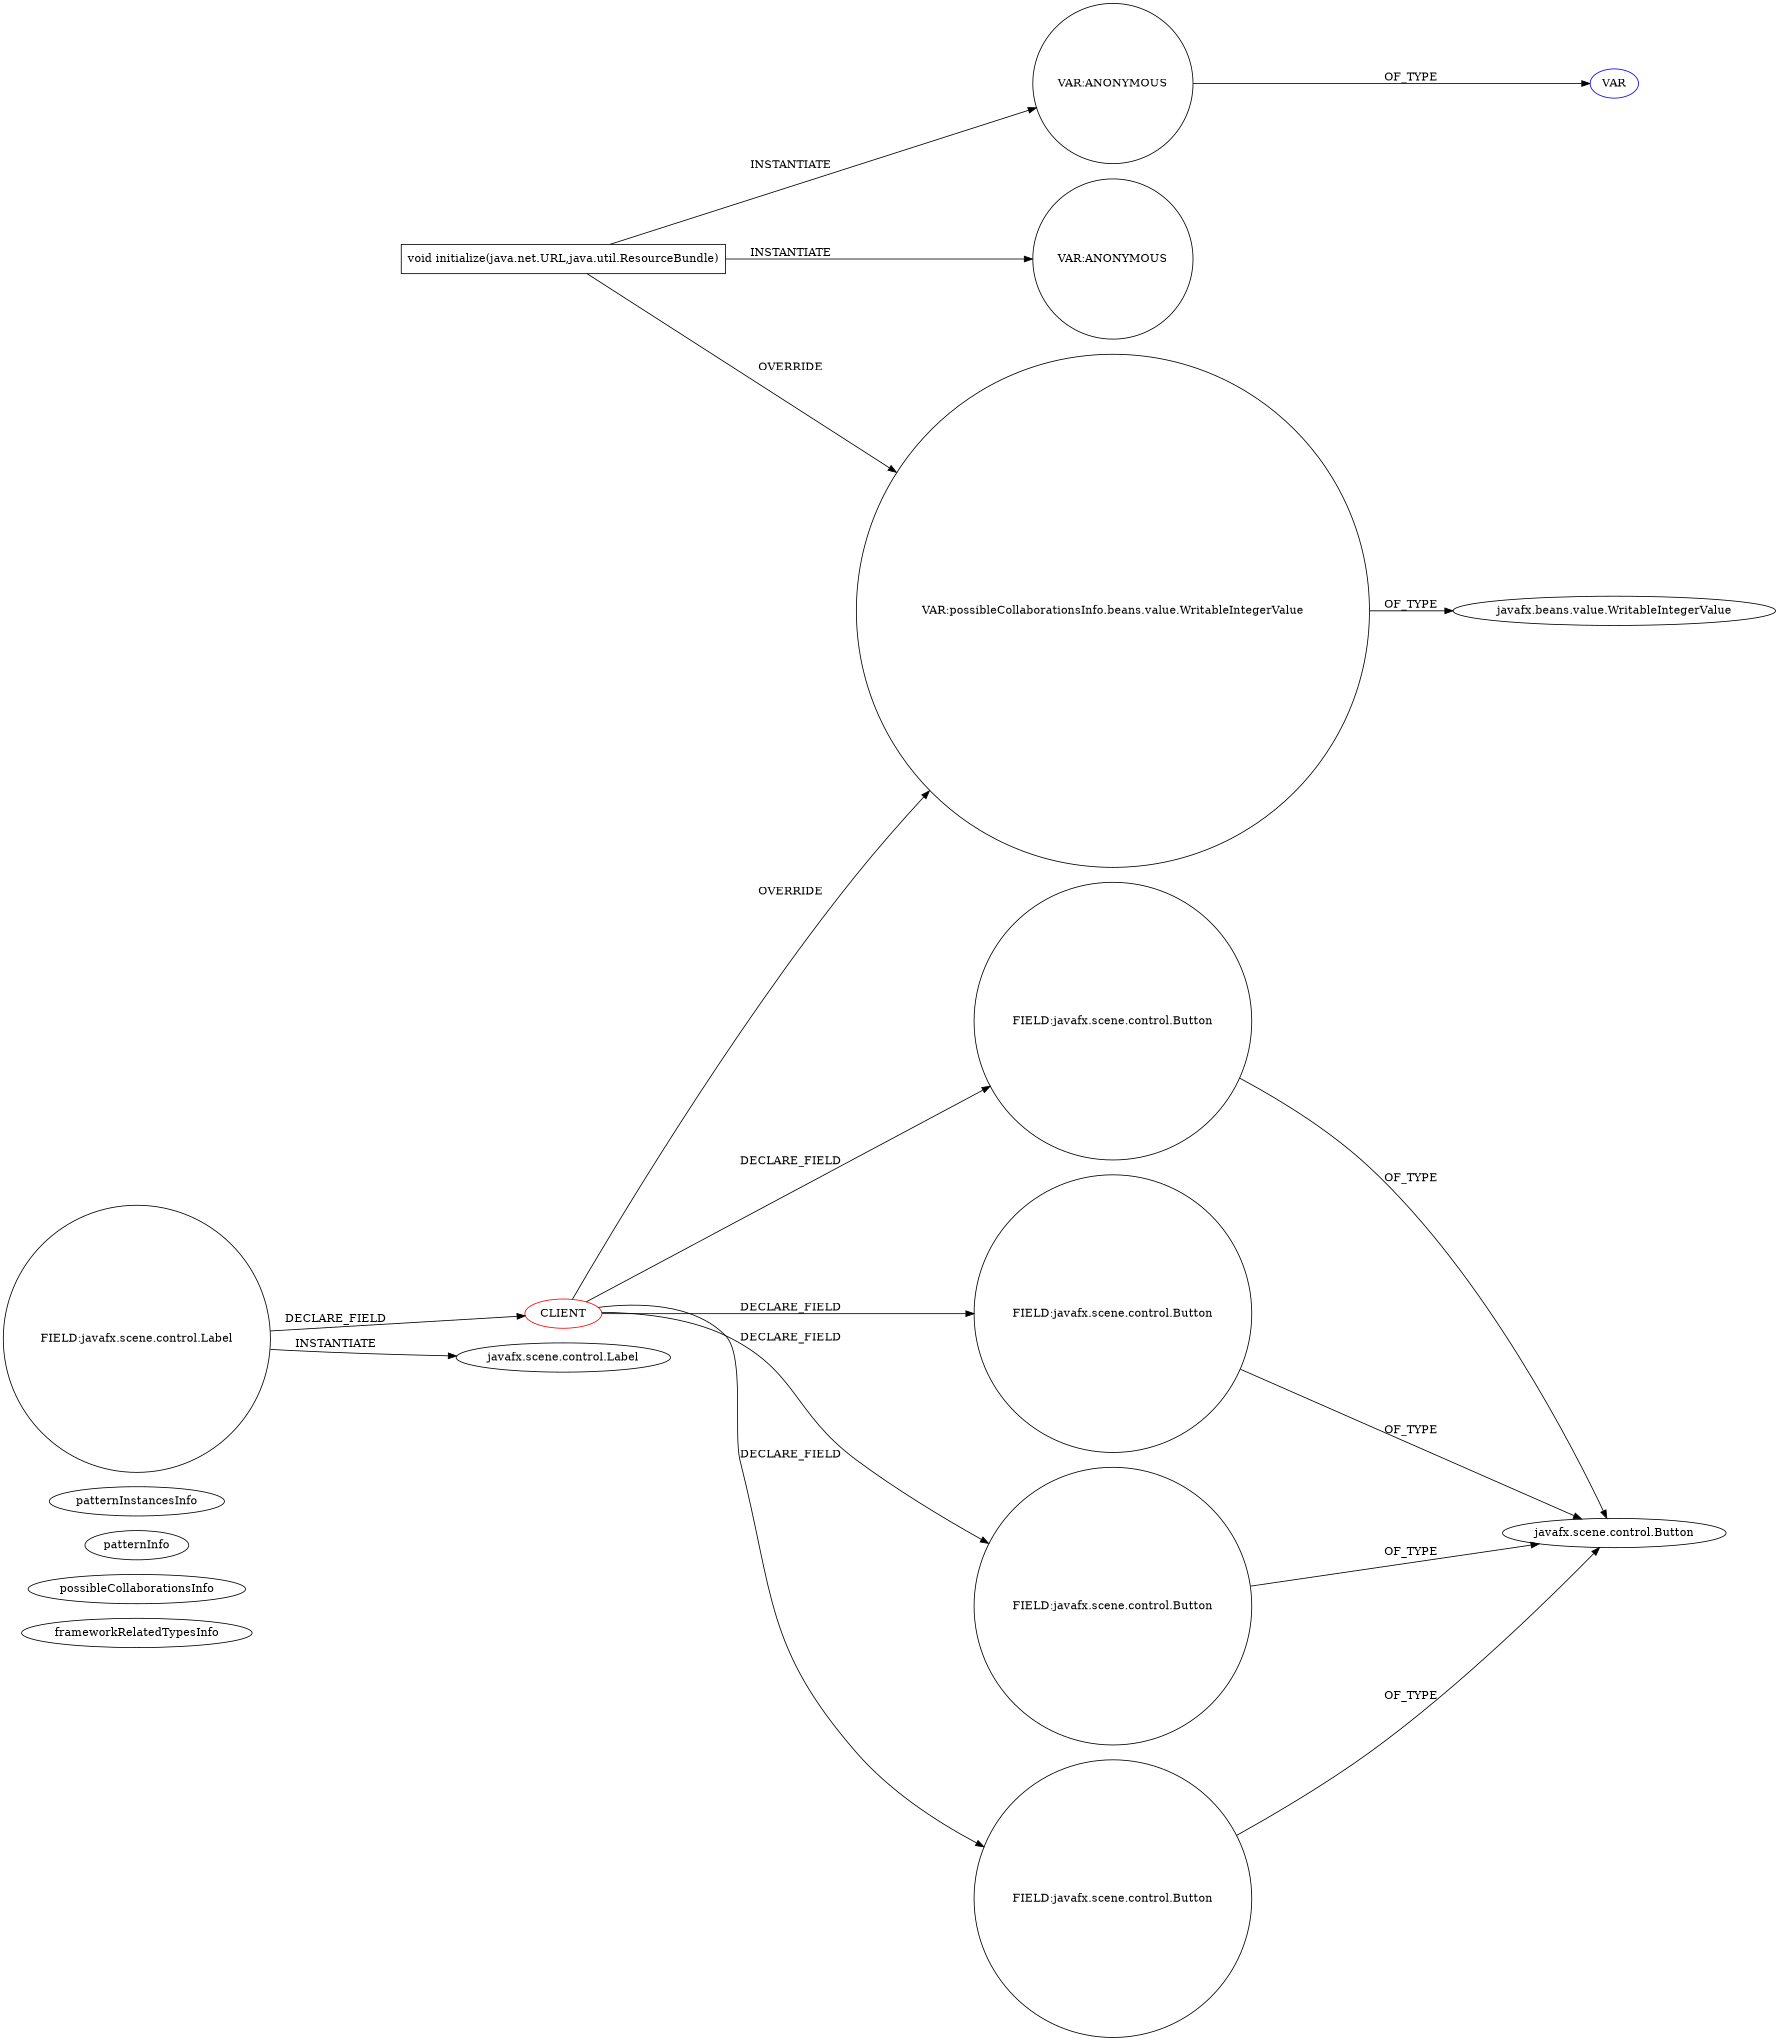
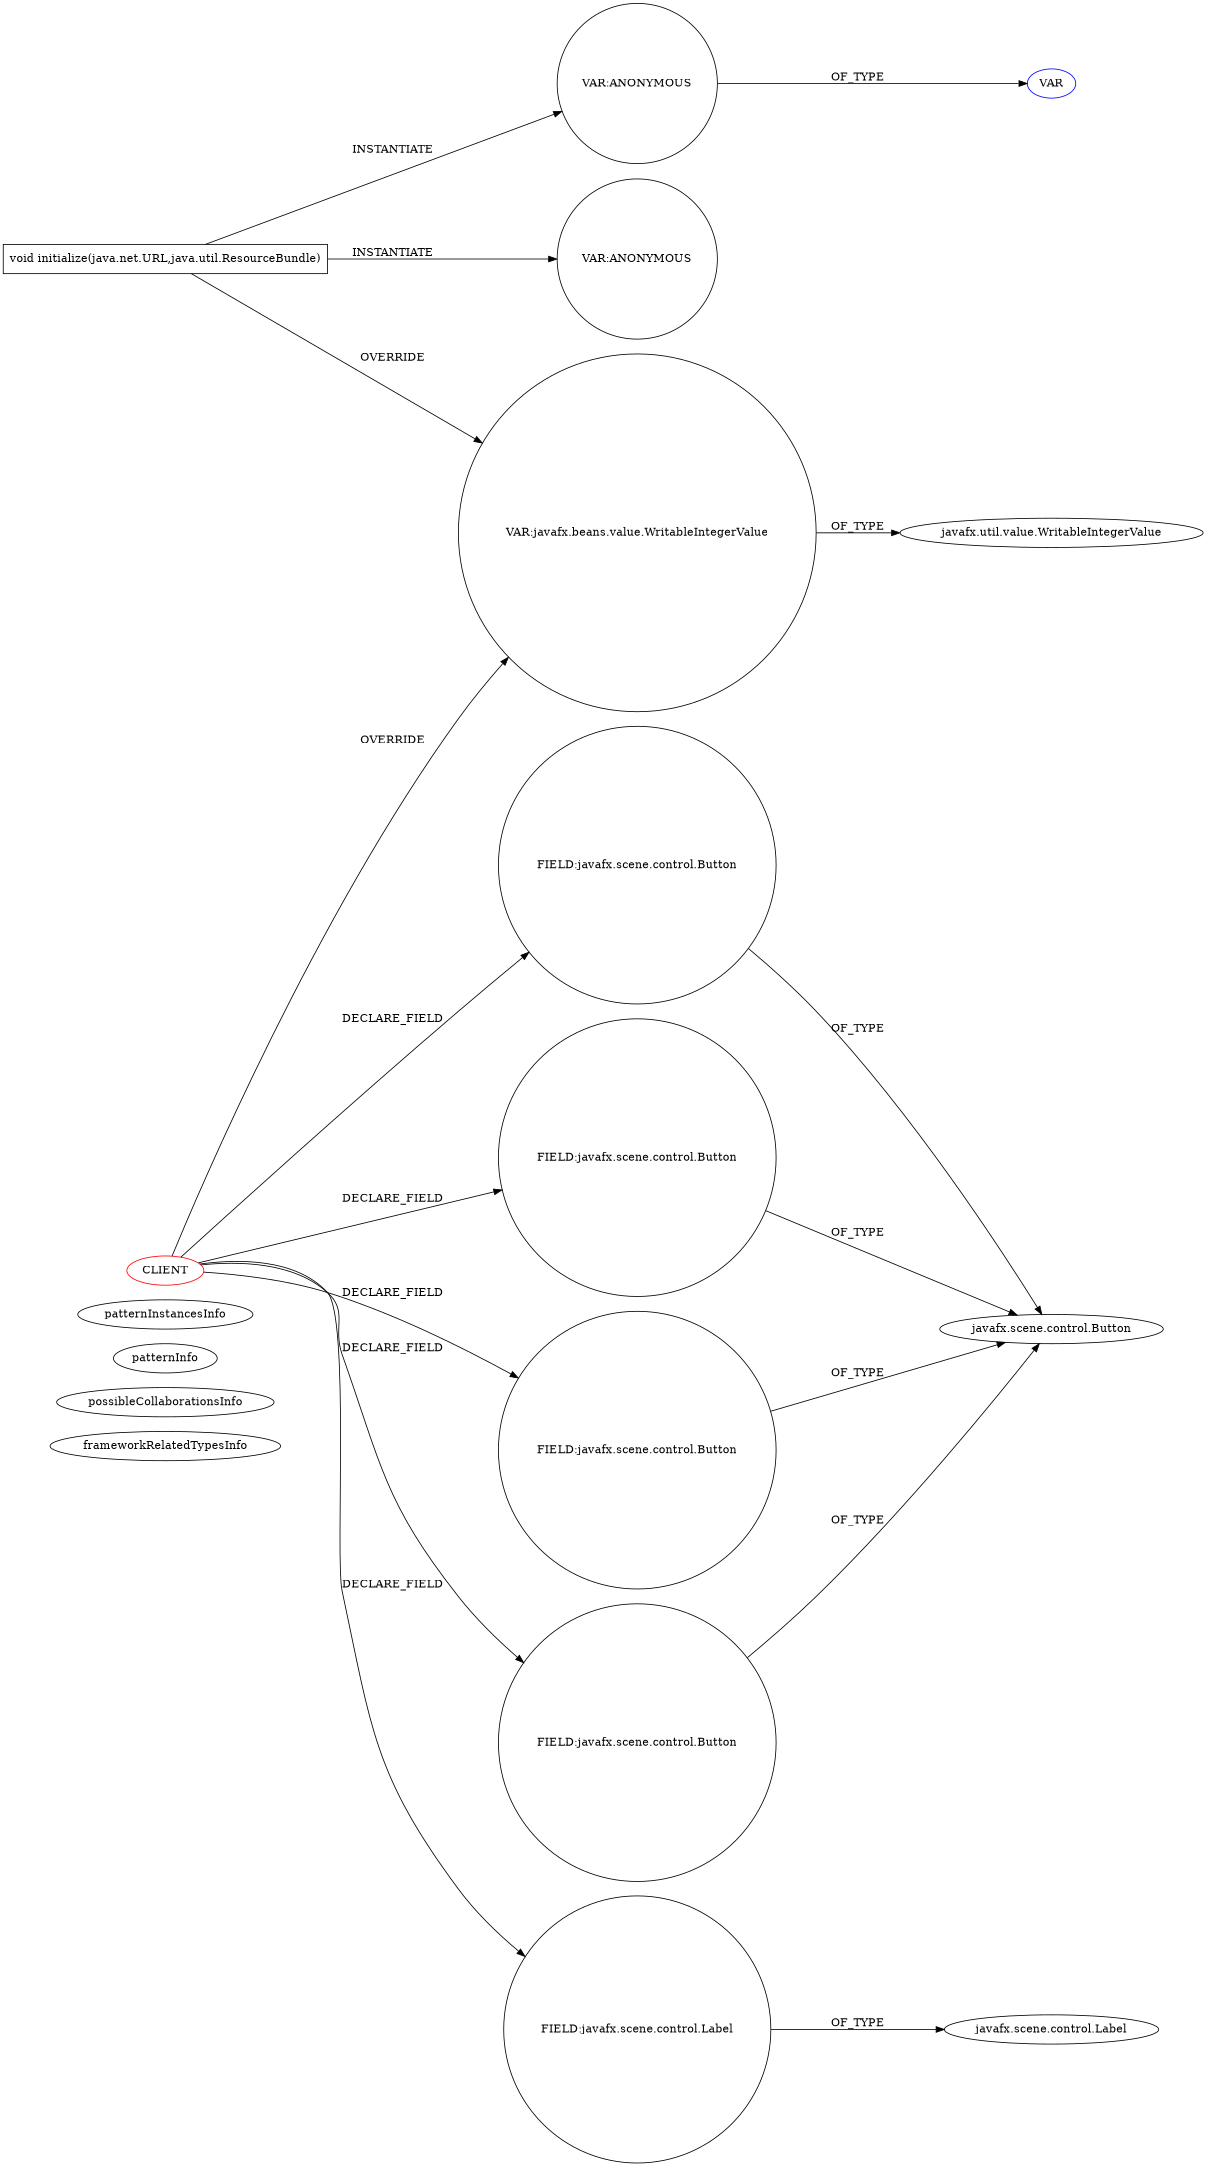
node "VAR:possibleCollaborationsInfo.beans.value.WritableIntegerValue": label "VAR:possibleCollaborationsInfo.beans.value.WritableIntegerValue" -> "VAR:javafx.beans.value.WritableIntegerValue"
node "javafx.beans.value.WritableIntegerValue": label "javafx.beans.value.WritableIntegerValue" -> "javafx.util.value.WritableIntegerValue"
edge "FIELD:javafx.scene.control.Label" -> "CLIENT": reversed
edge "FIELD:javafx.scene.control.Label" -> "javafx.scene.control.Label": label "INSTANTIATE" -> "OF_TYPE"
